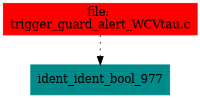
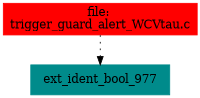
node "ident_ident_bool_977": label "ident_ident_bool_977" -> "ext_ident_bool_977"
